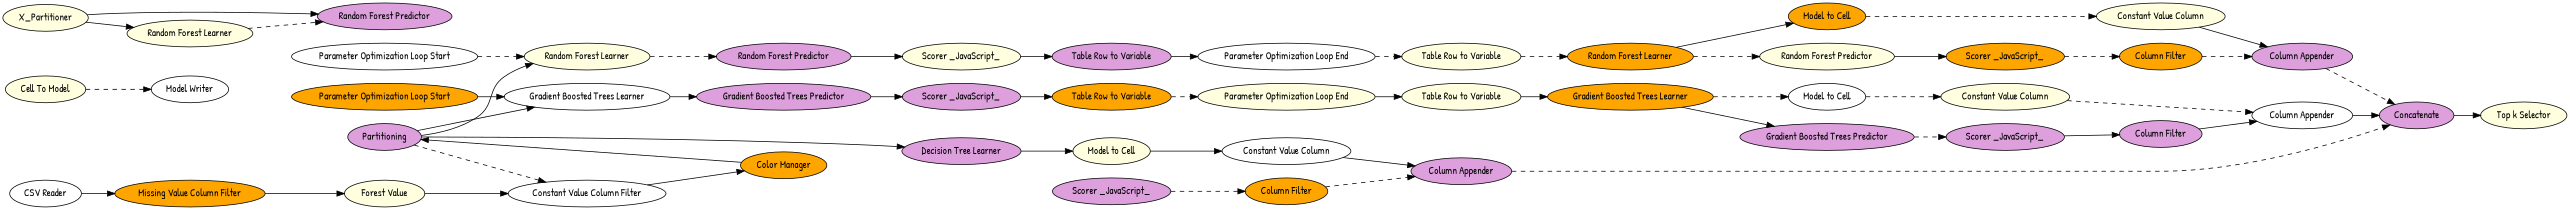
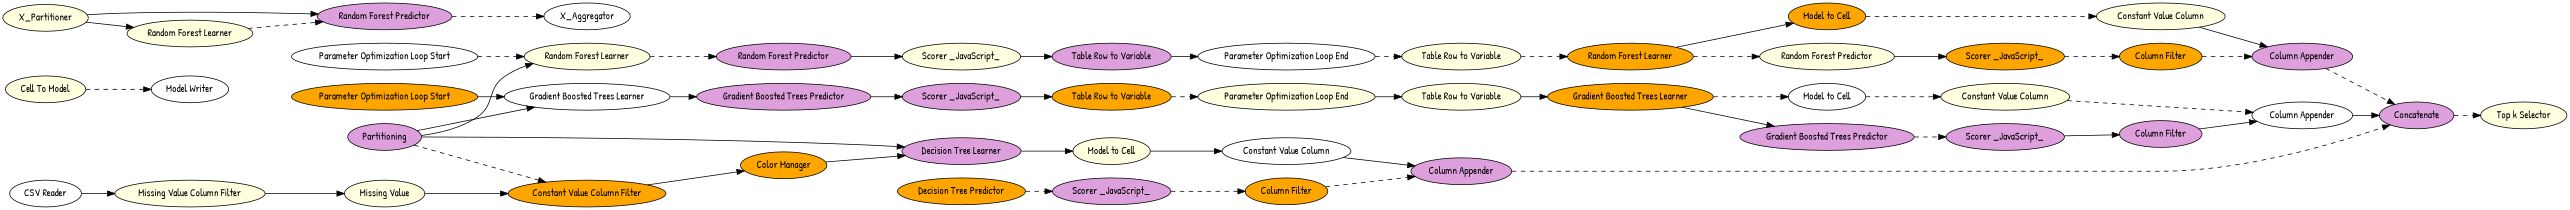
node "X_Aggregator": added
edge "Concatenate" -> "Top k Selector": style solid -> dashed
edge "Color Manager" -> "Partitioning": now "Color Manager" -> "Decision Tree Learner"
node "Decision Tree Predictor": added
node "Missing Value Column Filter": fillcolor orange -> lightyellow
node "Forest Value": label "Forest Value" -> "Missing Value"
node "Constant Value Column Filter": fillcolor white -> orange
